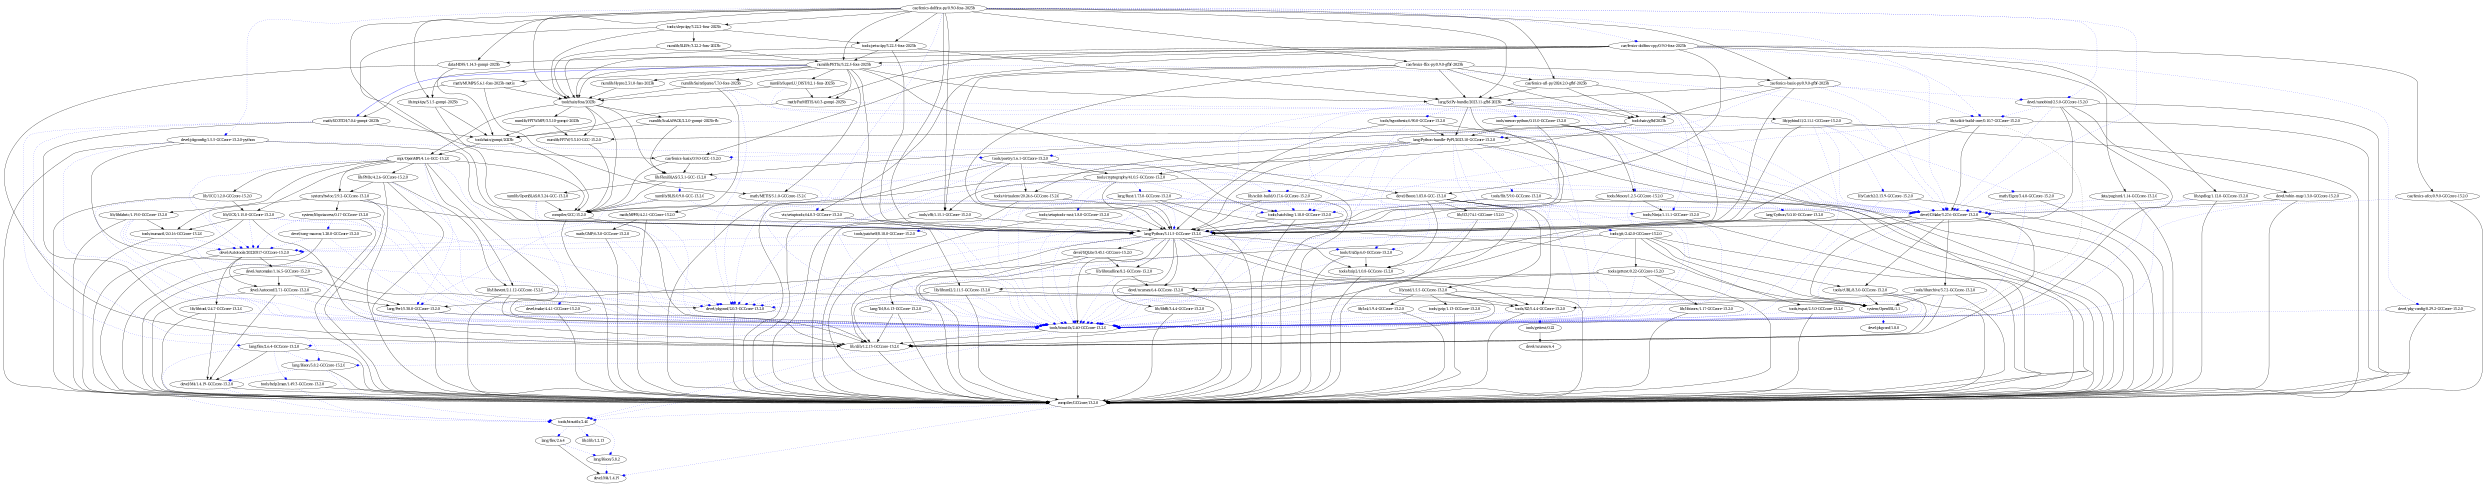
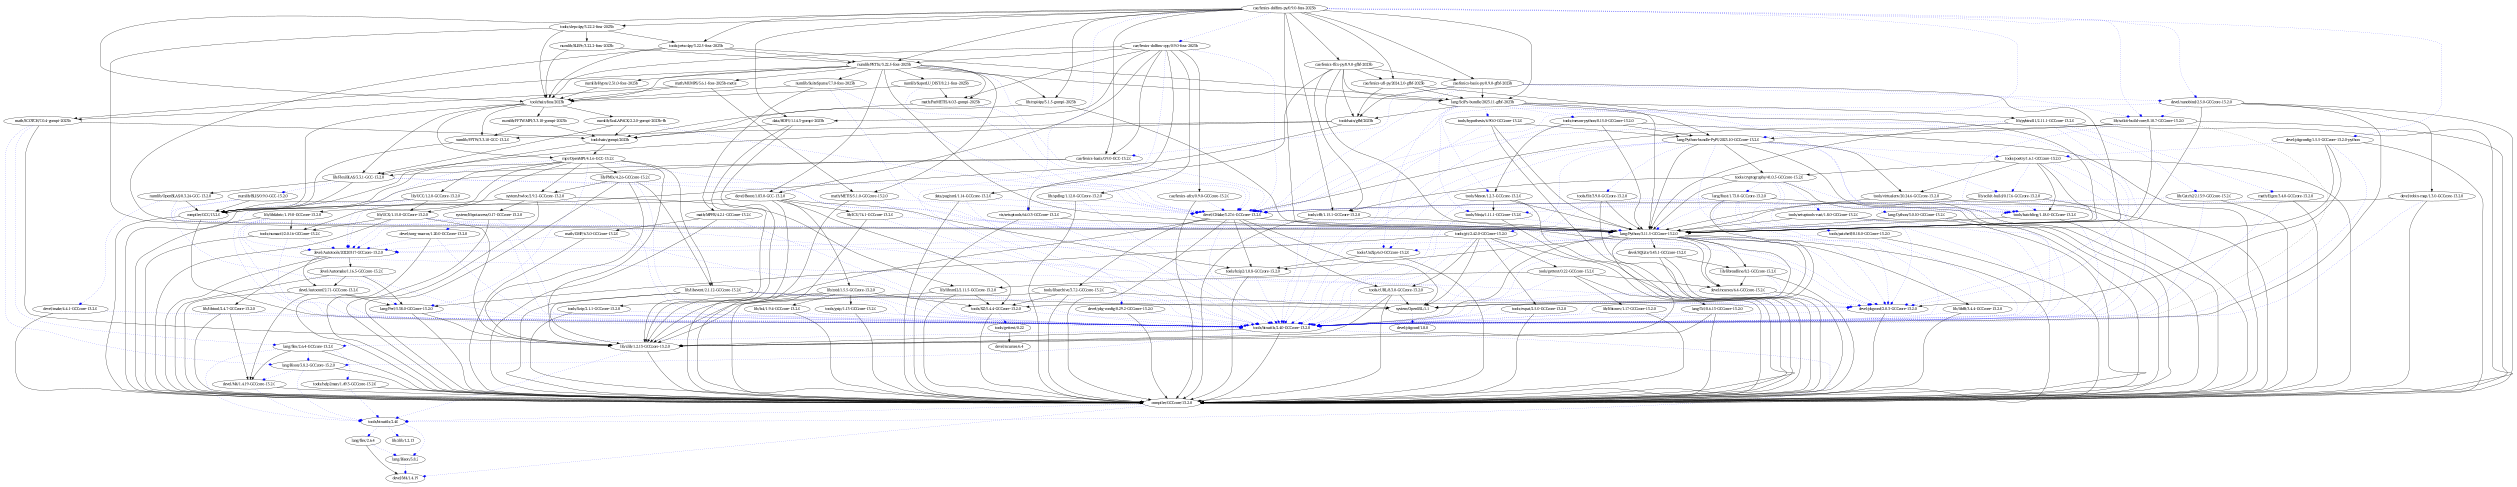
edge "numlib/PETSc/3.22.5-foss-2023b" -> "math/SCOTCH/7.0.4-gompi-2023b": color blue -> black
node "tools/Szip/2.1.1-GCCcore-13.2.0": added
